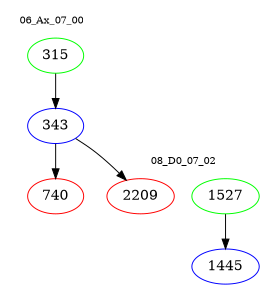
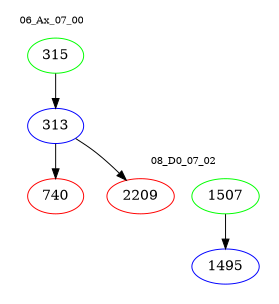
node "343": label "343" -> "313"
node "1527": label "1527" -> "1507"
node "1445": label "1445" -> "1495"
